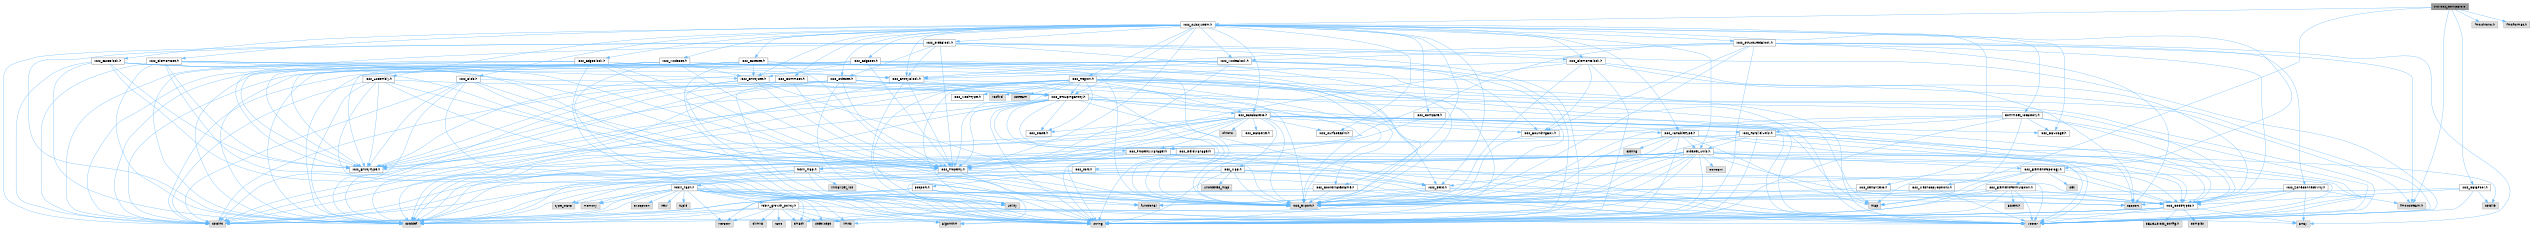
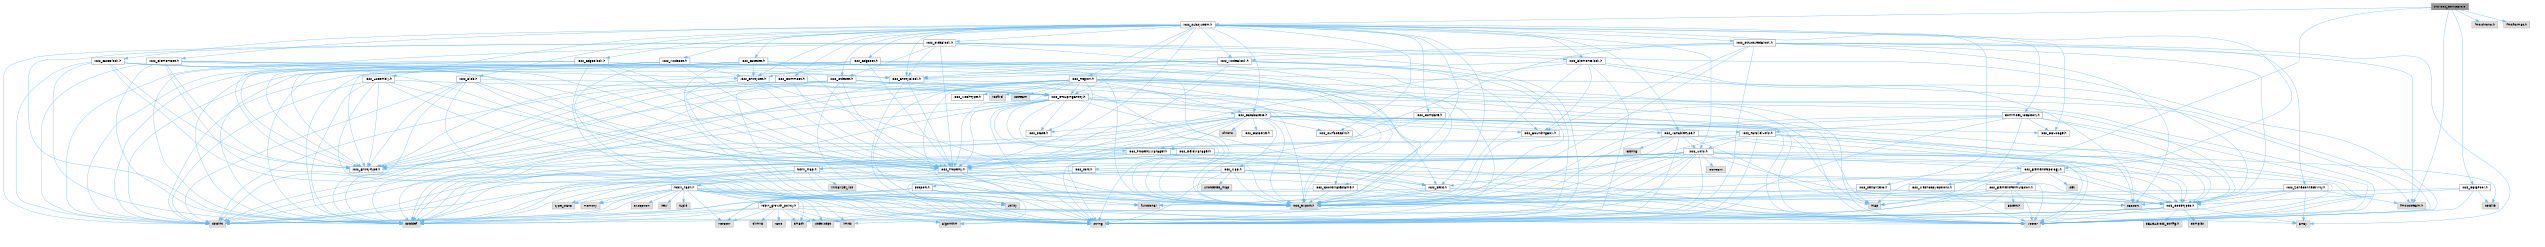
node "SideSet_Utils.h": label "SideSet_Utils.h" -> "Ioss_Utils.h"
